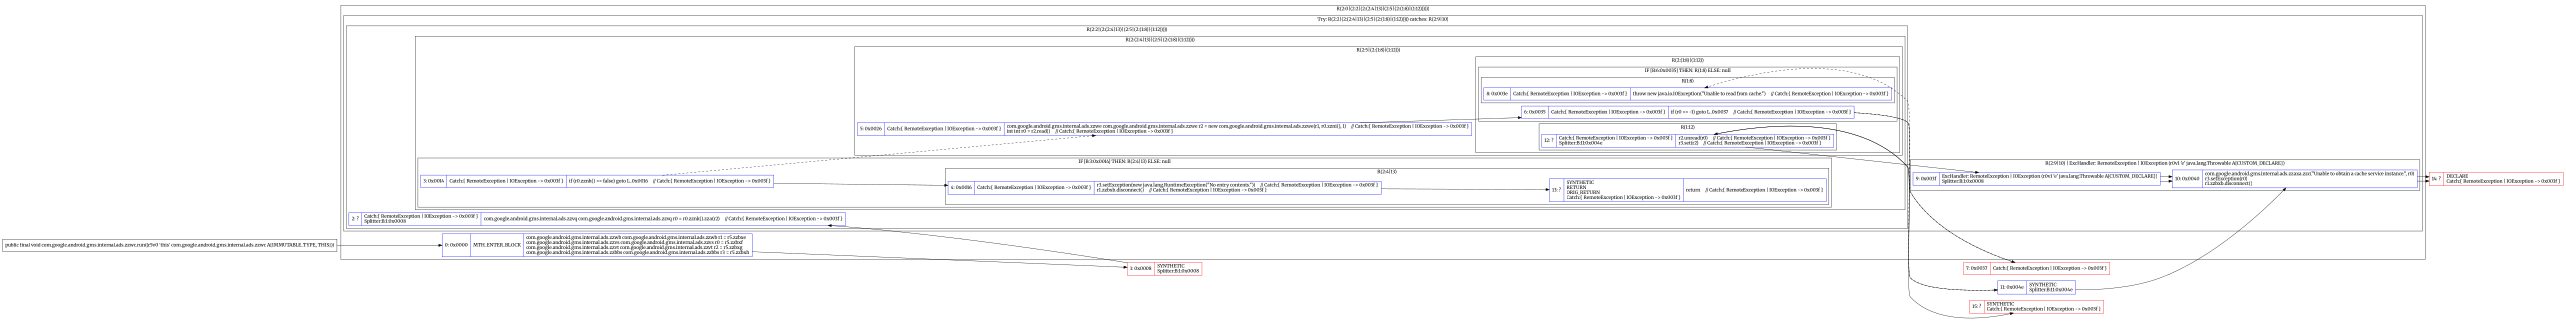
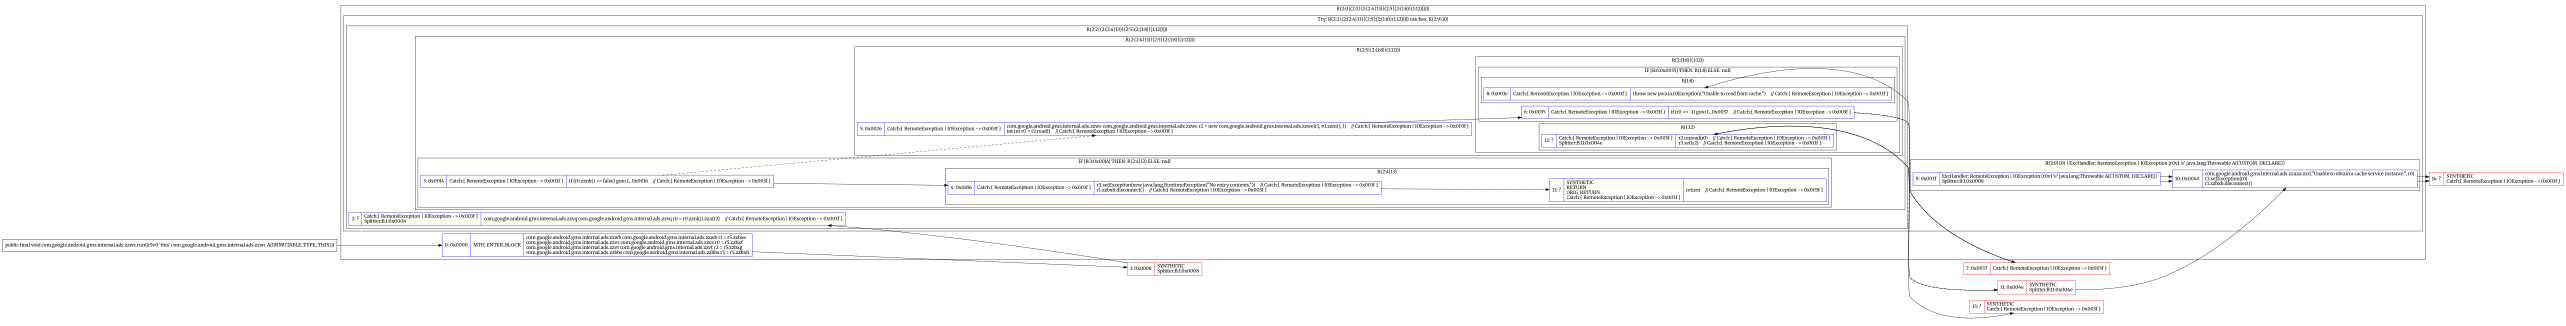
edge "7: 0x0037" -> "8: 0x003e": style dashed -> solid
edge "12: ?" -> "9: 0x003f": removed
node "14: ?": text "DECLARE" -> "SYNTHETIC"
node "11: 0x004e": color blue -> red
